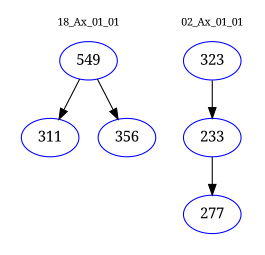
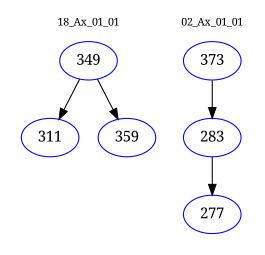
node "549": label "549" -> "349"
node "323": label "323" -> "373"
node "356": label "356" -> "359"
node "233": label "233" -> "283"
